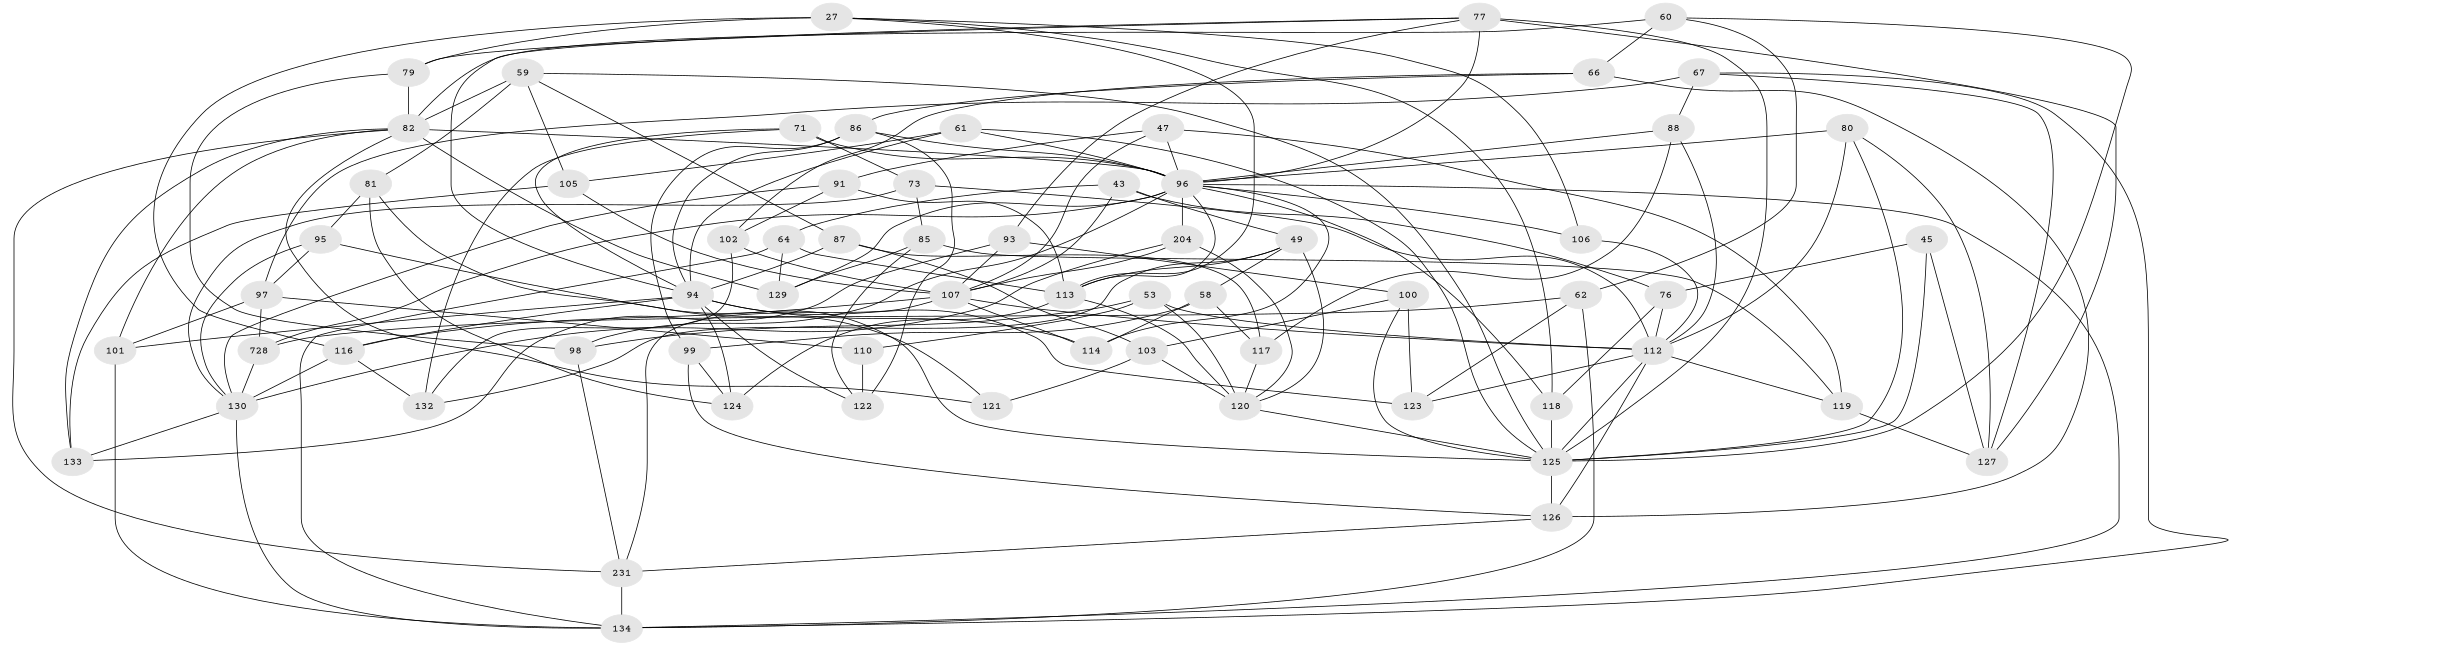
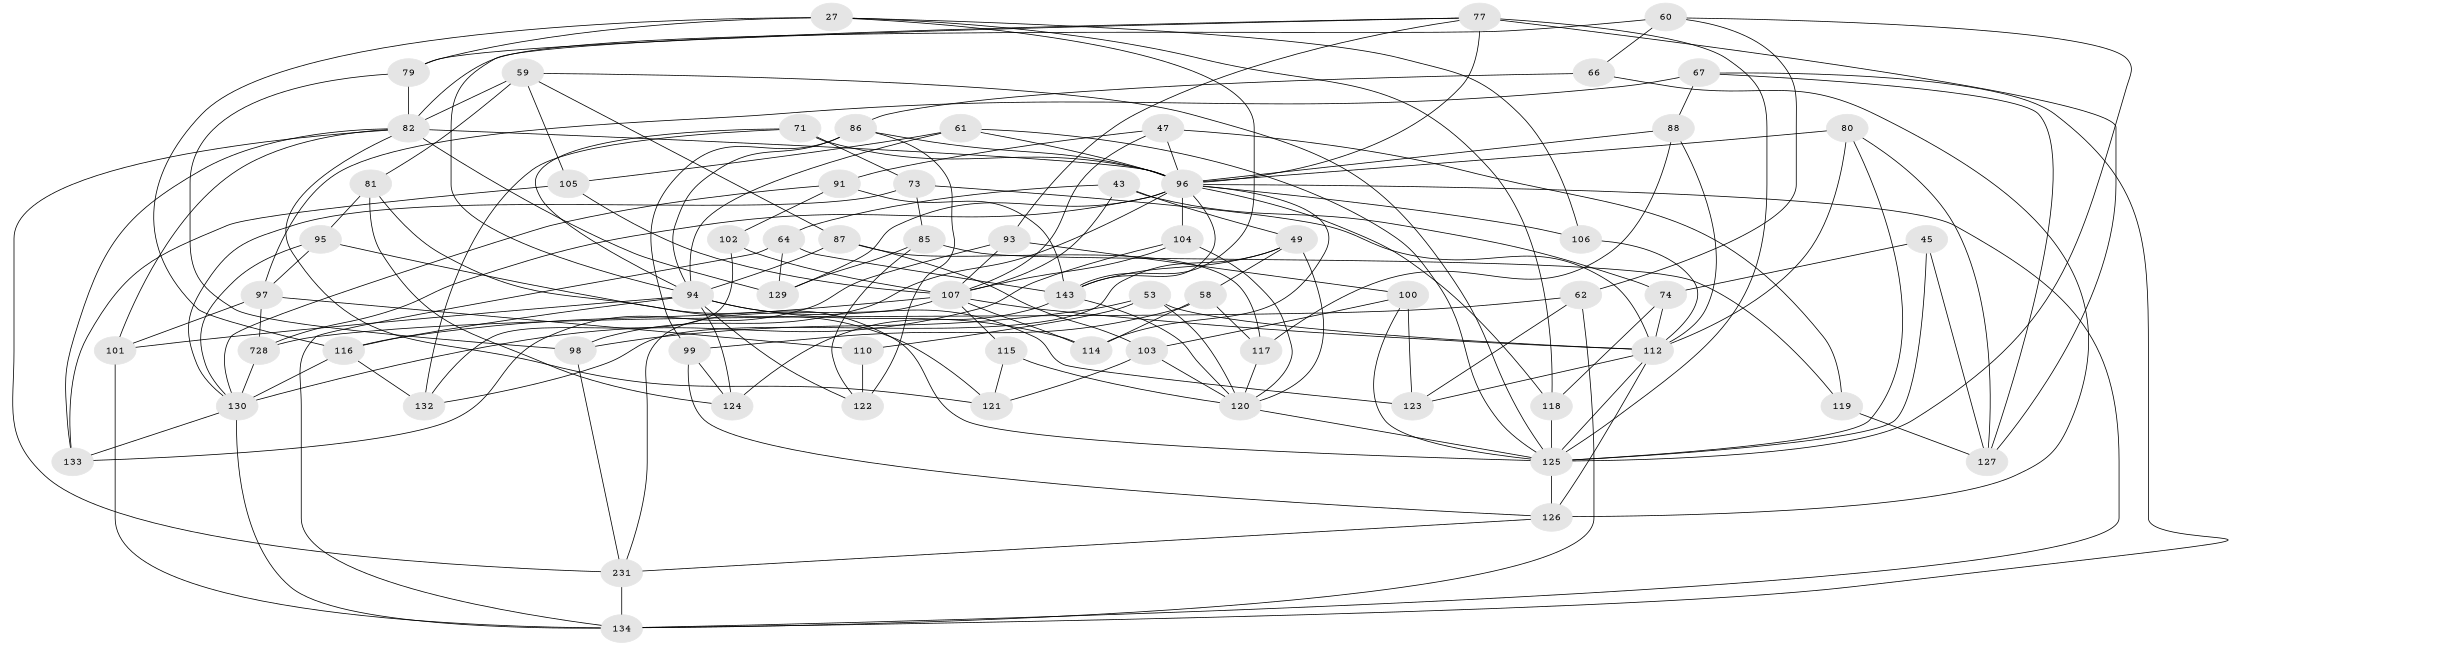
edge "66" -- "102": removed
node "204": label "204" -> "104"
node "113": label "113" -> "143"
node "76": label "76" -> "74"
node "115": added
edge "112" -- "119": removed
